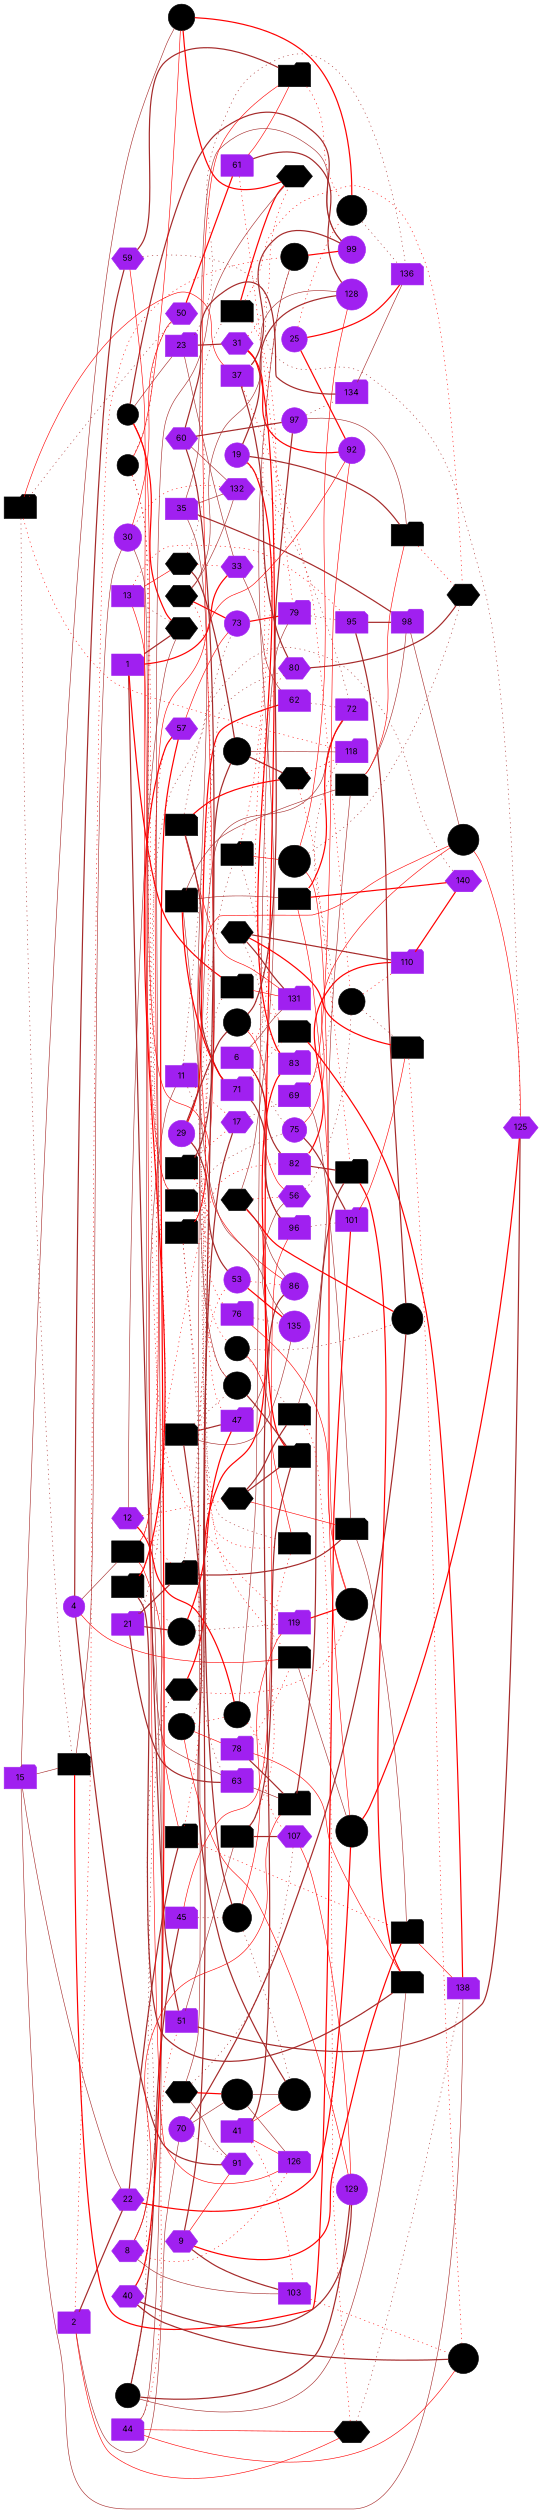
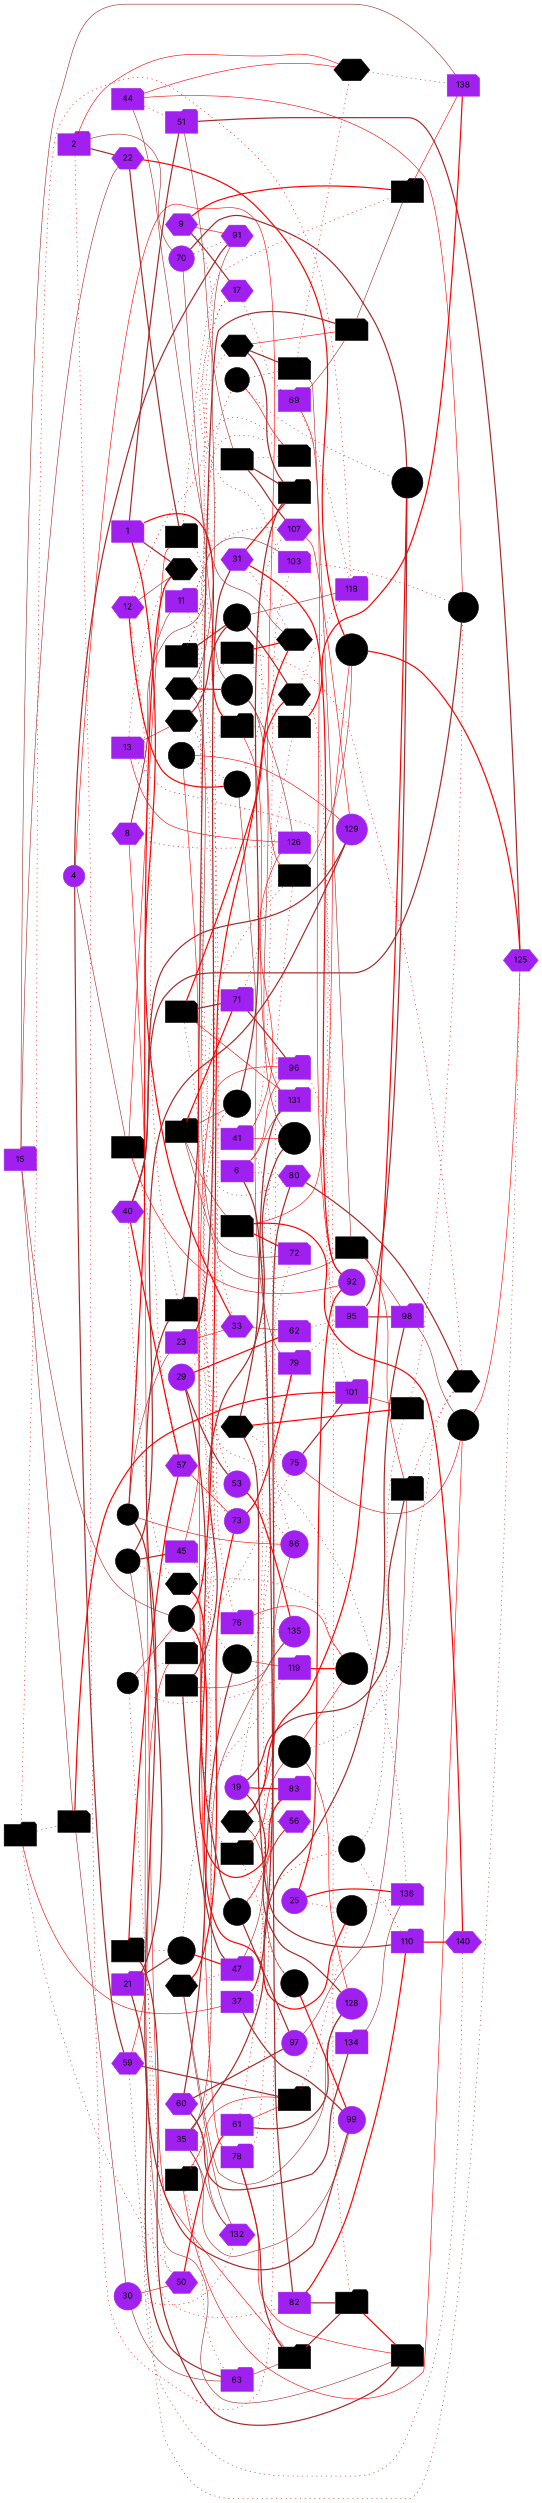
edge "62" -- "72": now "62" -- "95"
edge "86" -- "41": style bold -> dotted
edge "9" -- "103": style bold -> dotted
